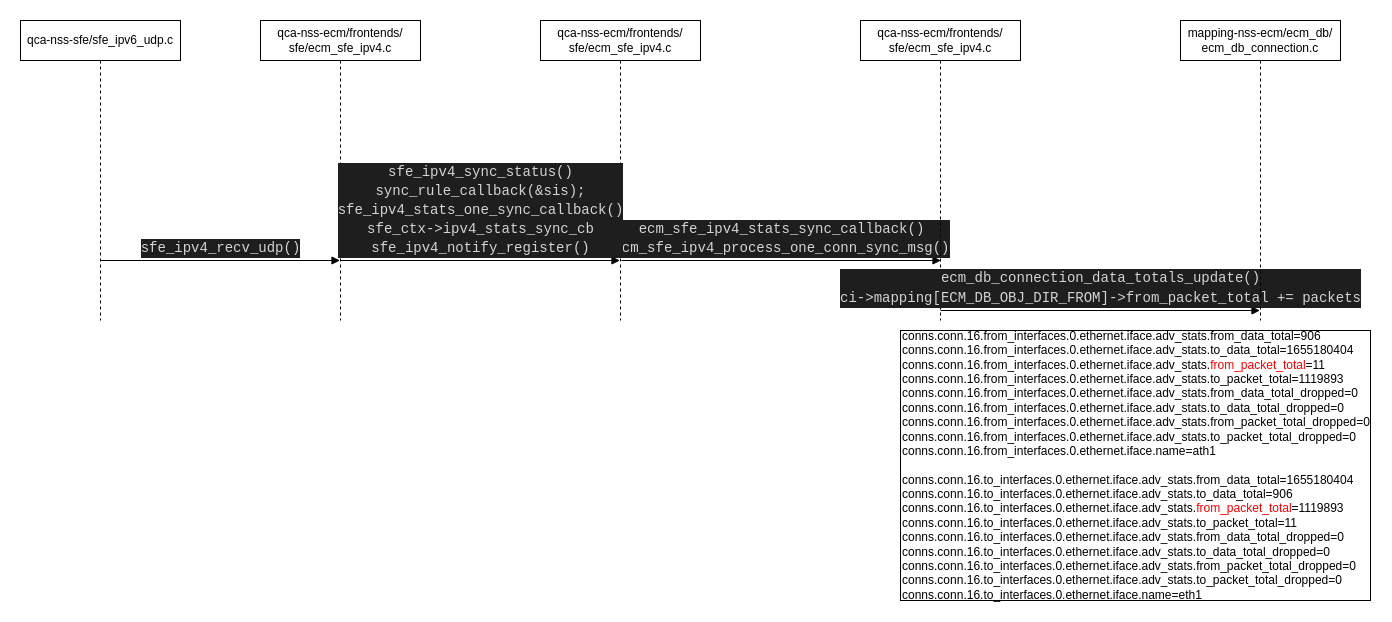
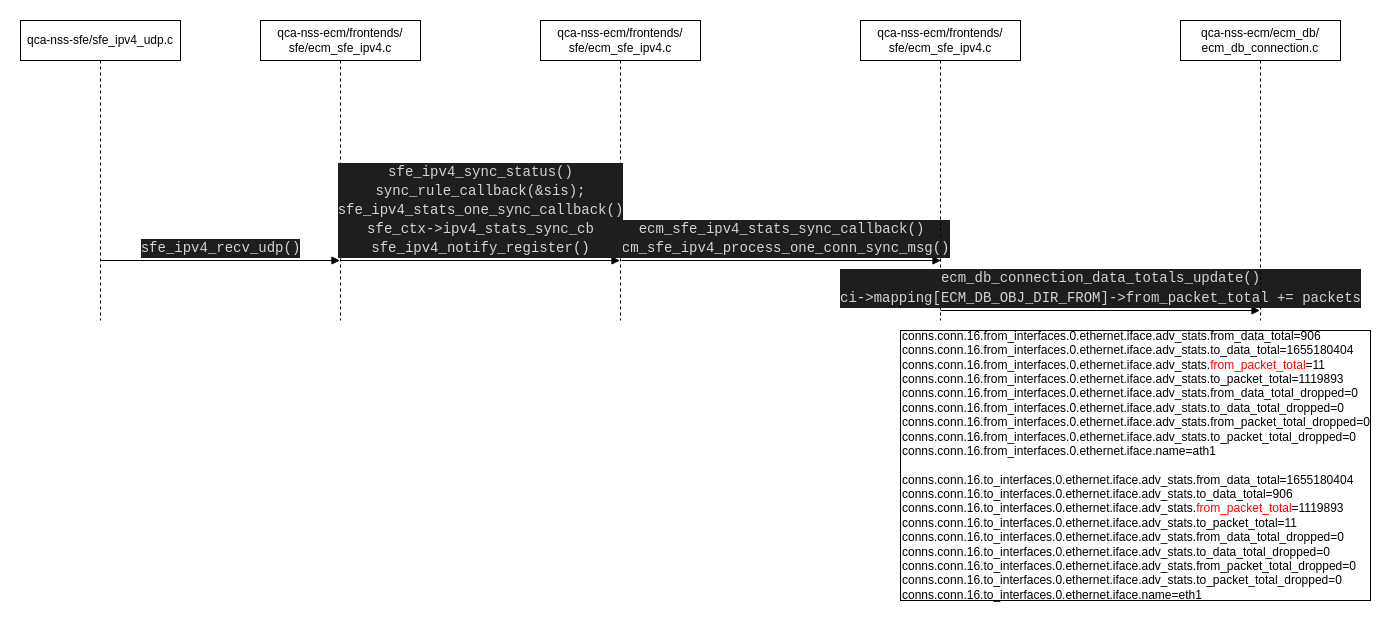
node "qca-nss-sfe/sfe_ipv6_udp.c": label "qca-nss-sfe/sfe_ipv6_udp.c" -> "qca-nss-sfe/sfe_ipv4_udp.c"
node "mapping-nss-ecm/ecm_db/ ecm_db_connection.c": label "mapping-nss-ecm/ecm_db/ ecm_db_connection.c" -> "qca-nss-ecm/ecm_db/ ecm_db_connection.c"
